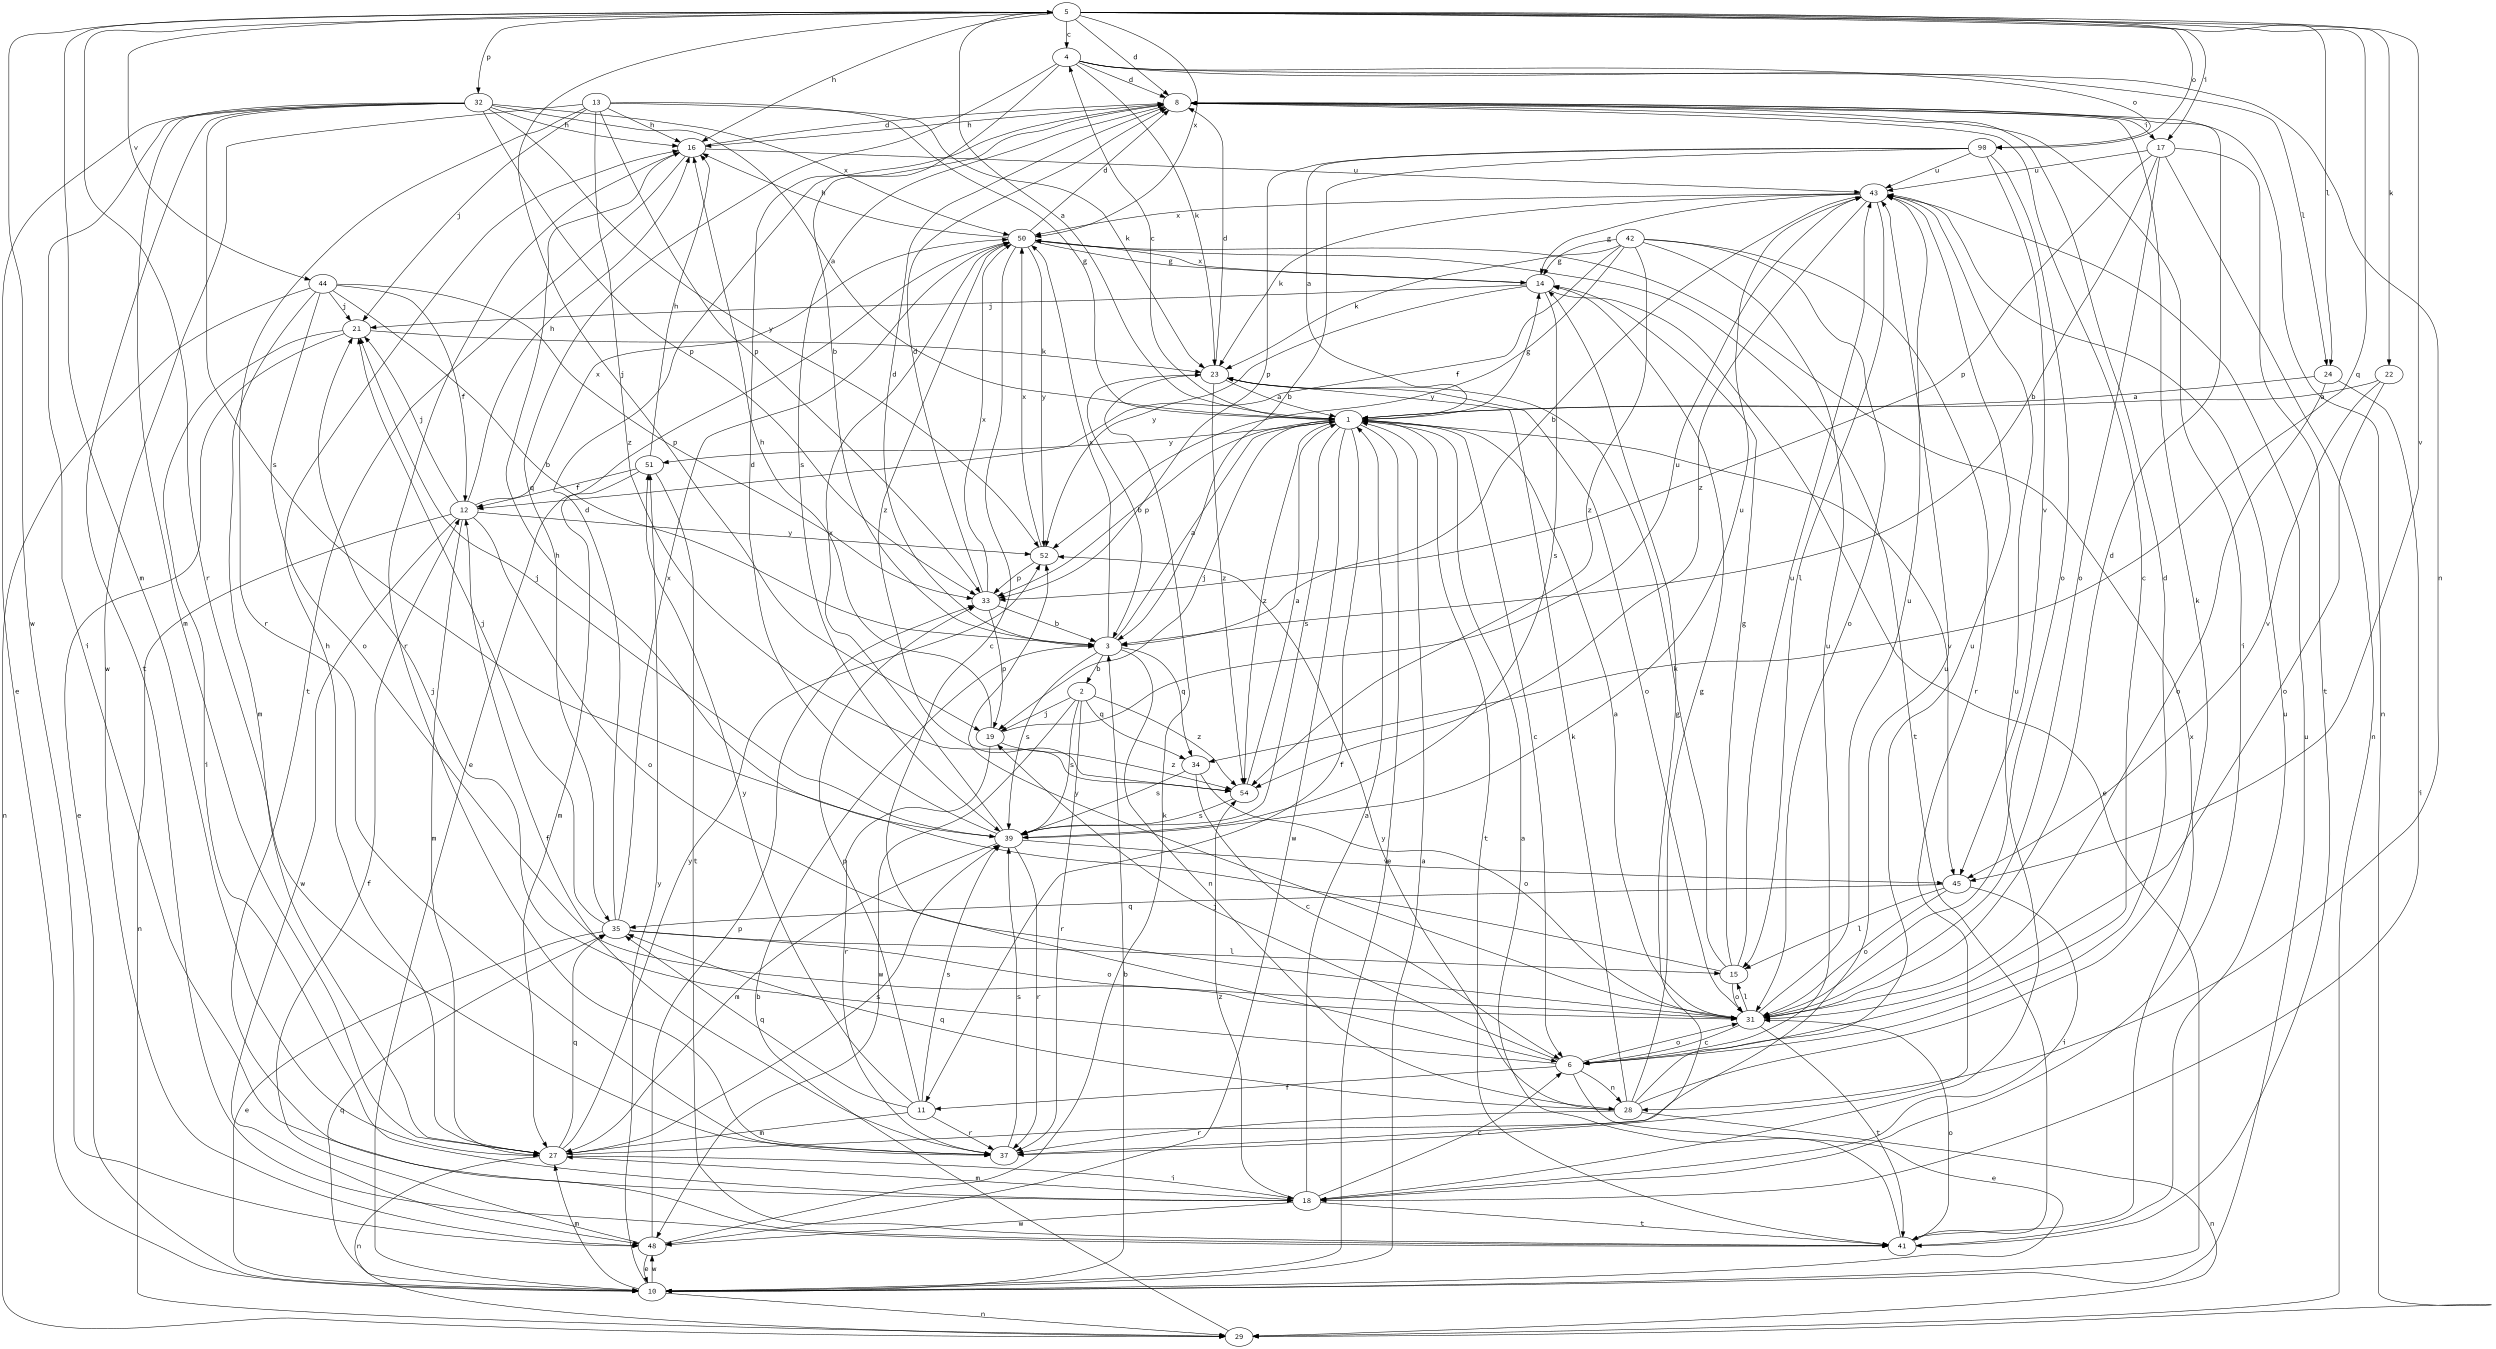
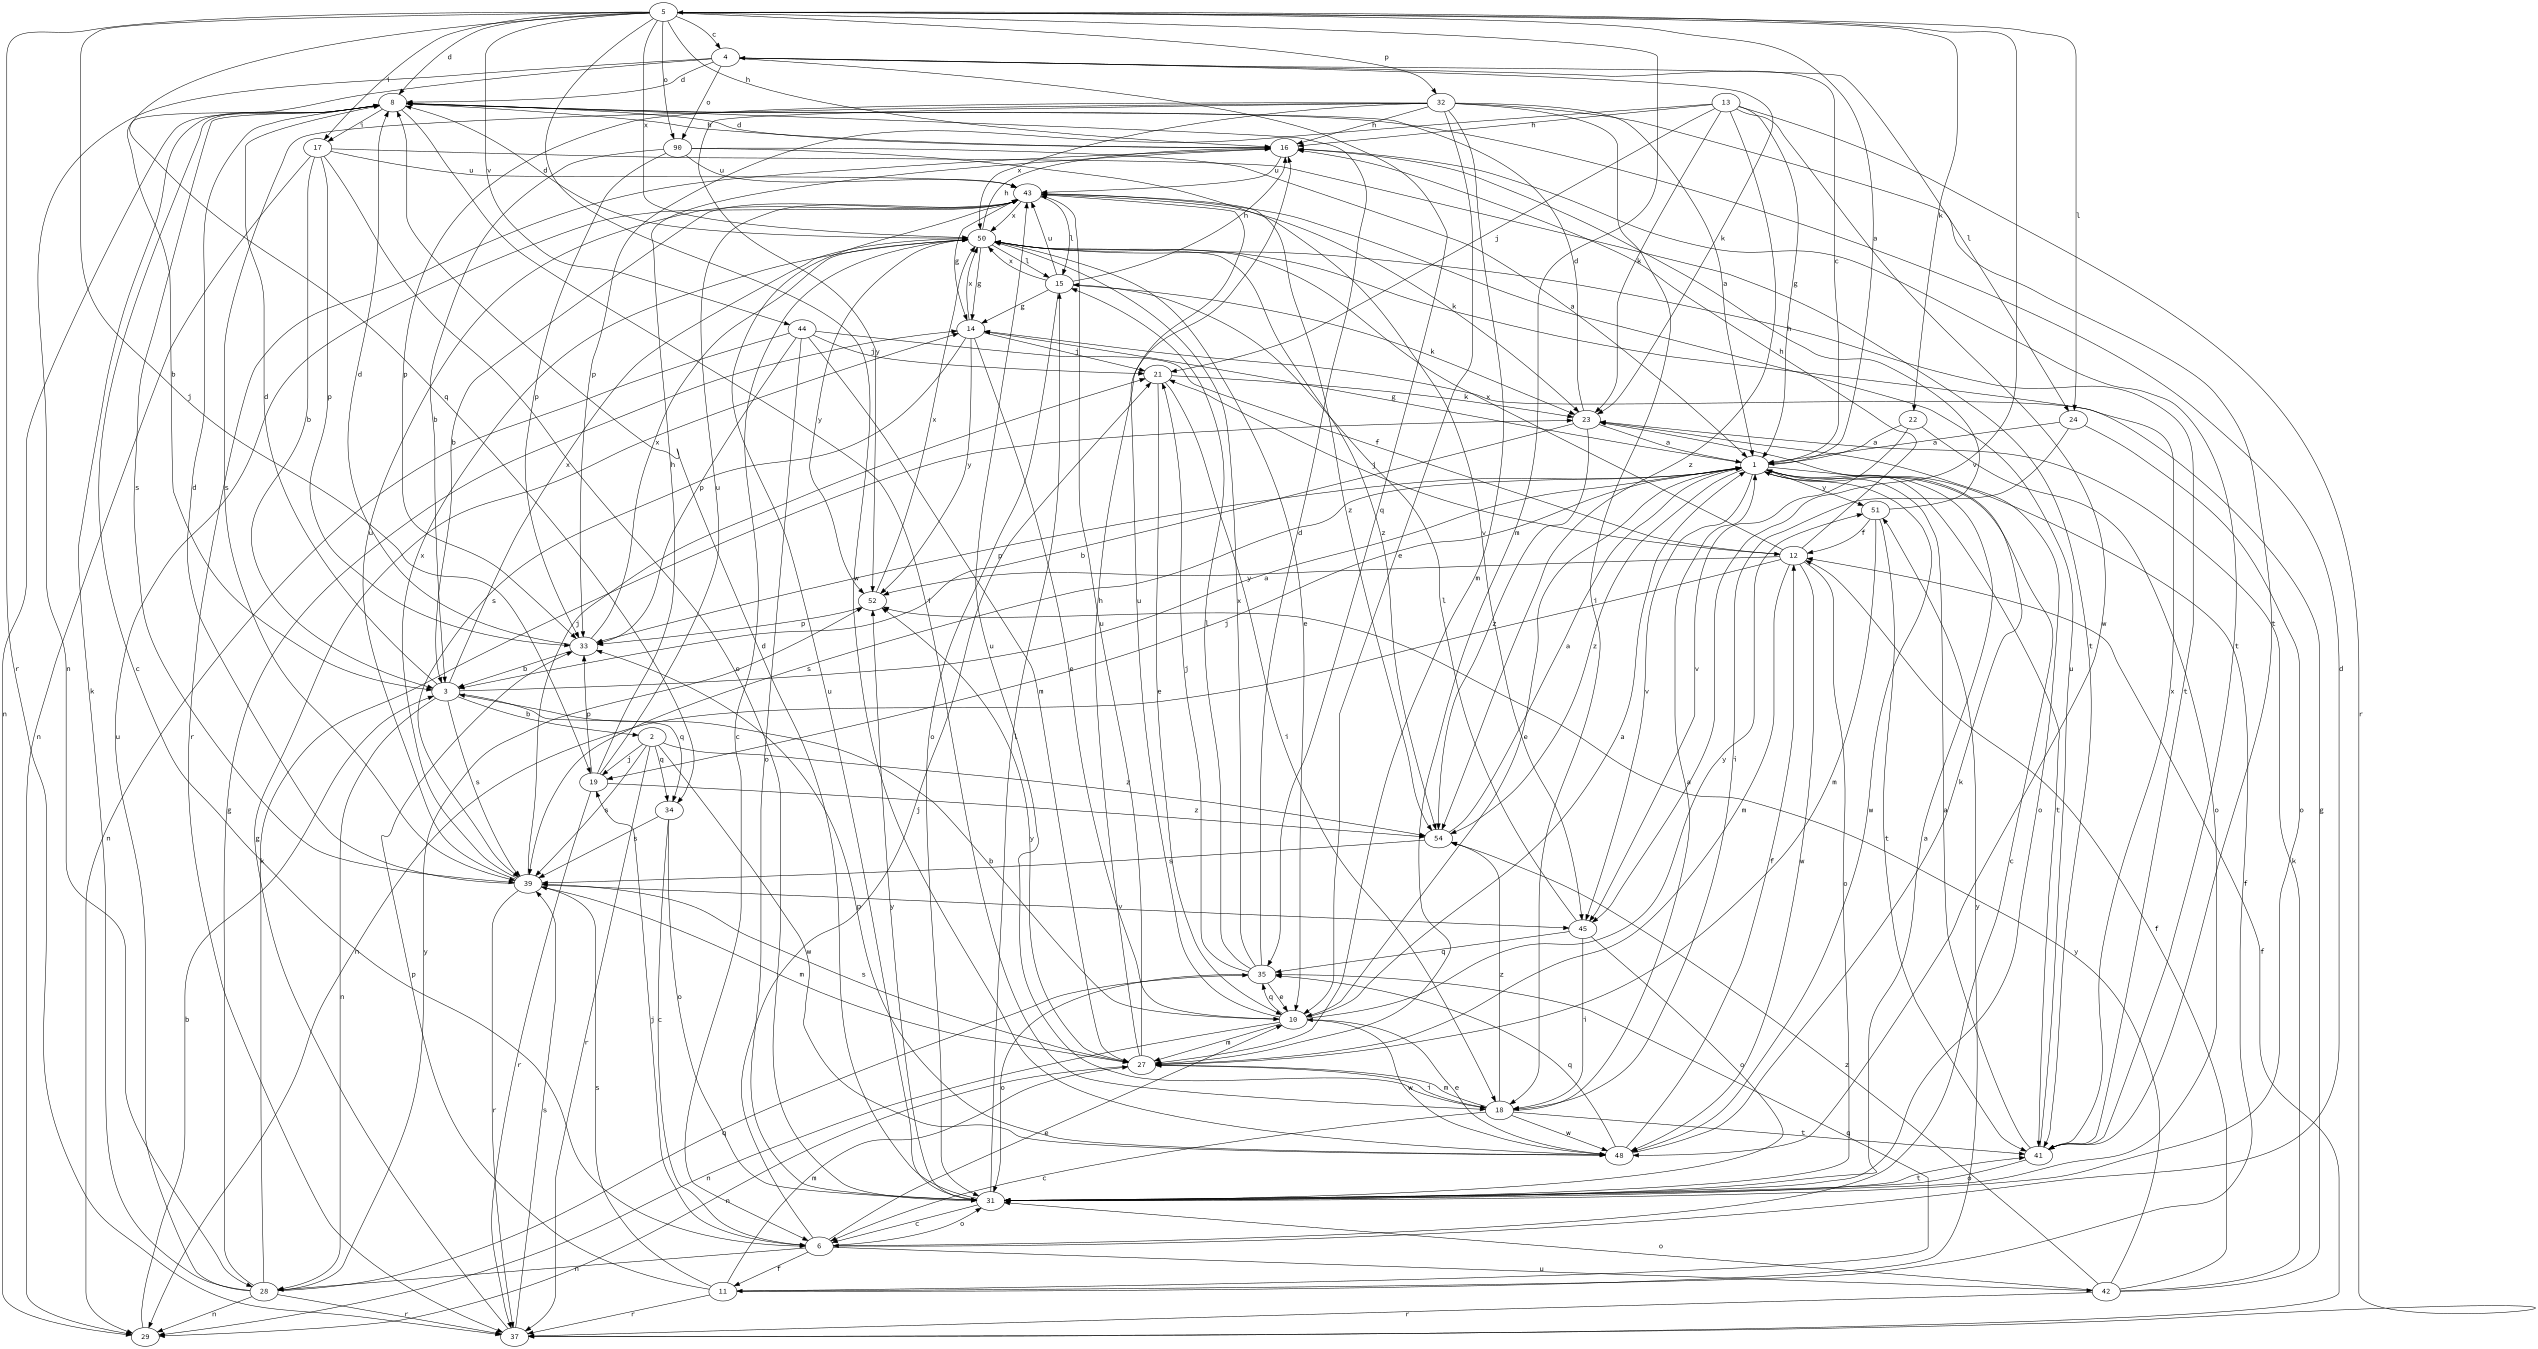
edge "50" -> "15": added, label "l"
edge "15" -> "50": added, label "x"
edge "44" -> "3": removed, label "b"
edge "90" -> "31": removed, label "o"
edge "33" -> "19": reversed
edge "42" -> "6": reversed
edge "27" -> "35": now "48" -> "35"
